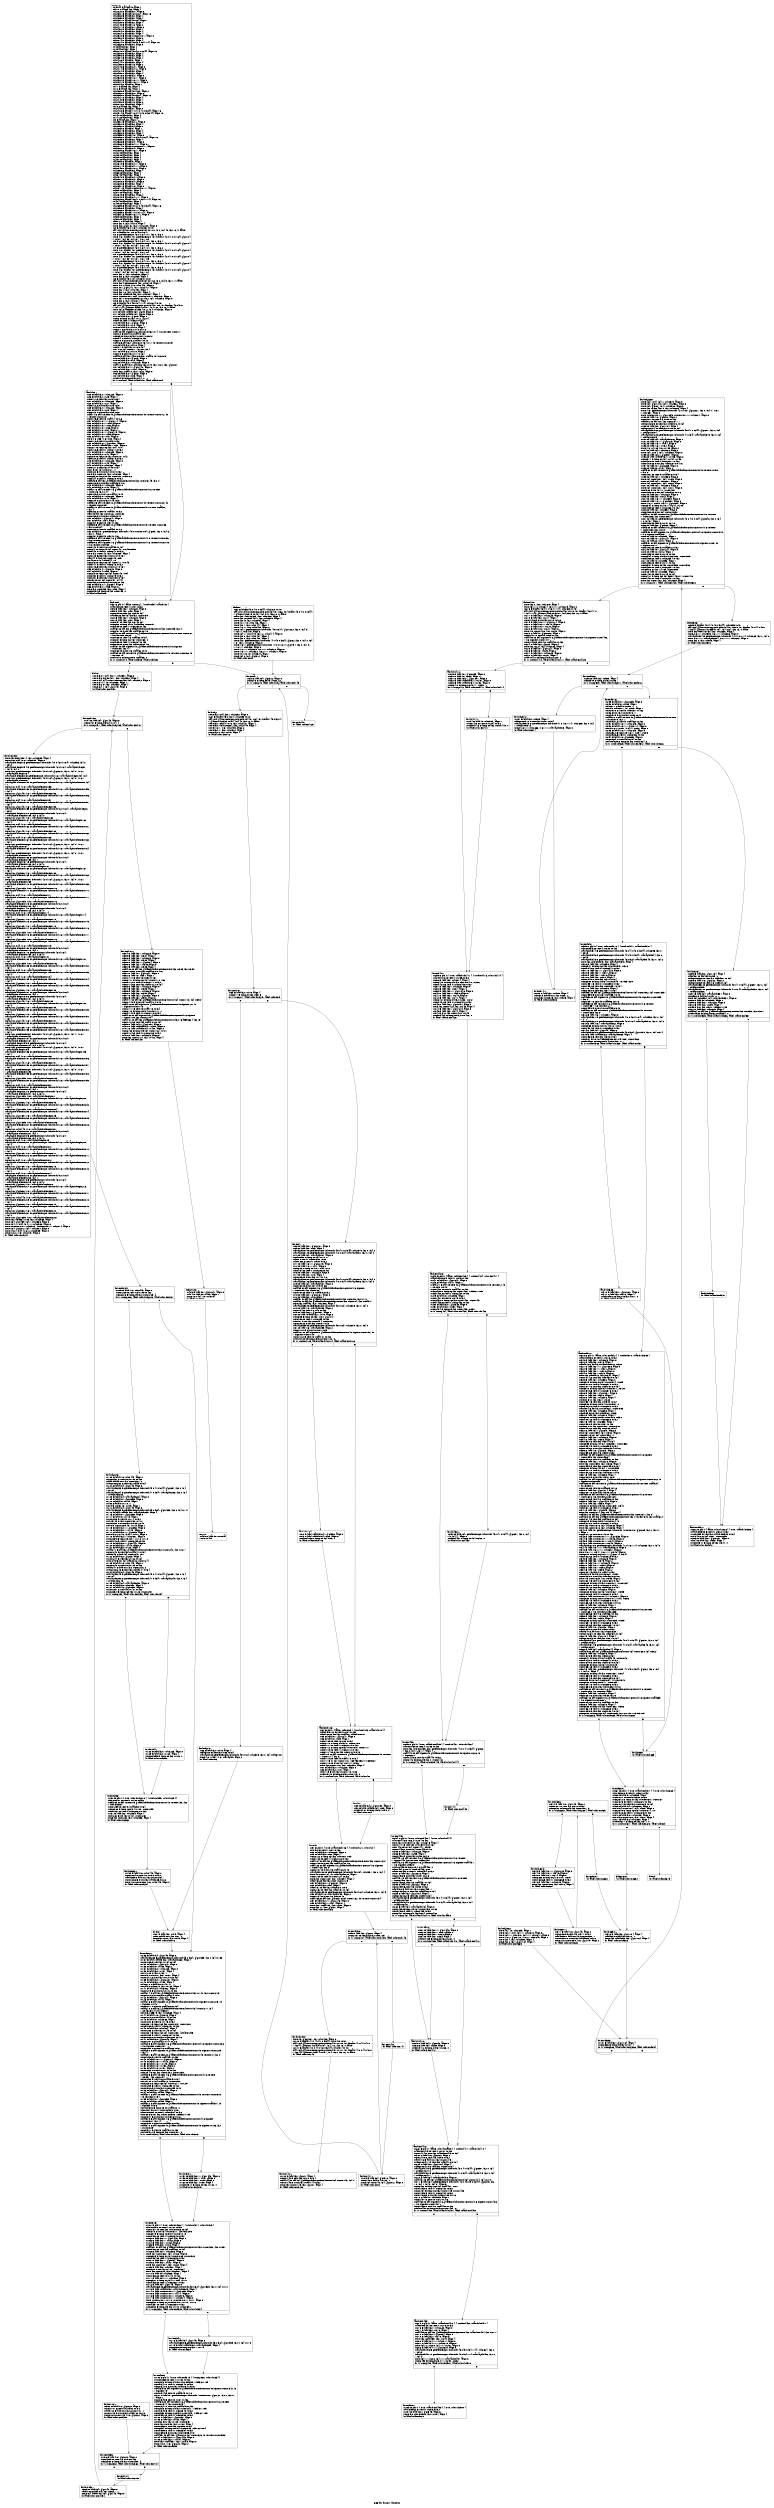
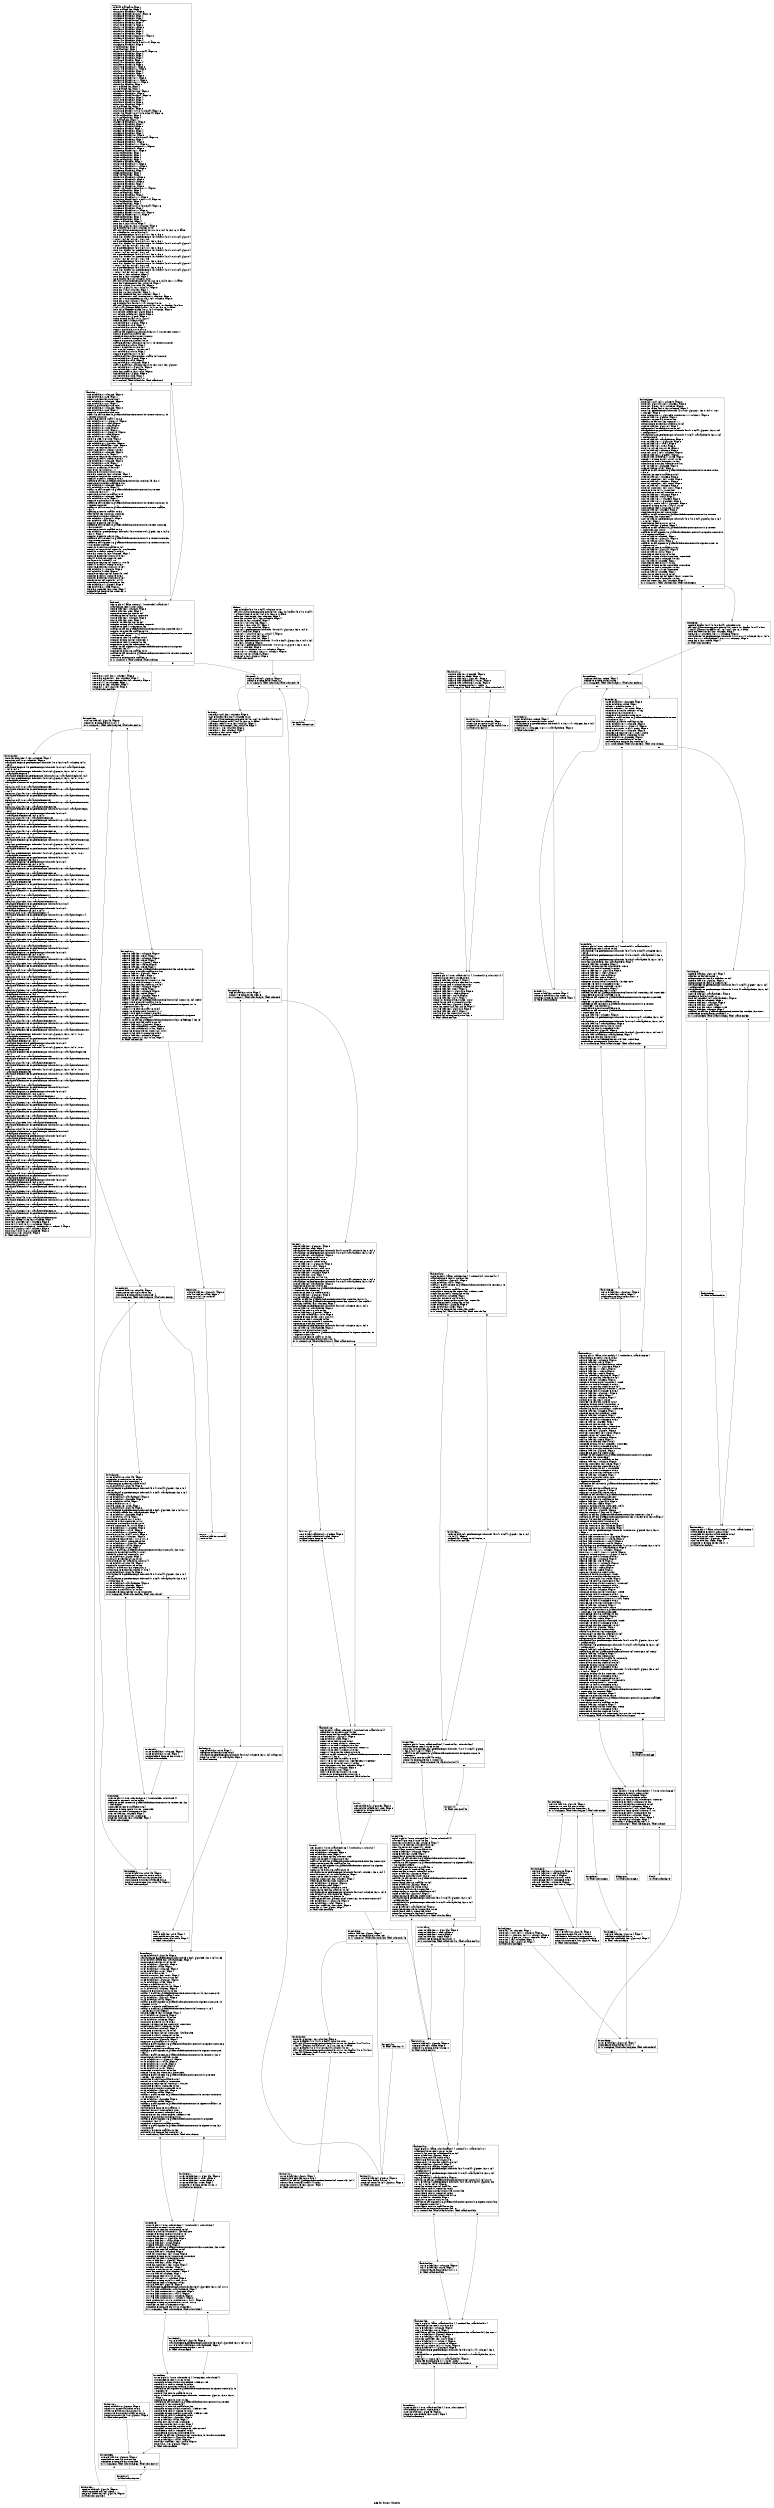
node "if.then403:": removed
edge "land.rhs569:" -> "lor.rhs668:": now "land.rhs569:" -> "land.end571:"
edge "for.inc263:" -> "for.inc:": now "for.inc263:" -> "for.cond224:"
edge "for.cond136:" -> "for.end146:": now "for.cond136:" -> "land.rhs470:"
node "land.rhs491:": added
edge "for.end704:" -> "for.inc705:": removed
